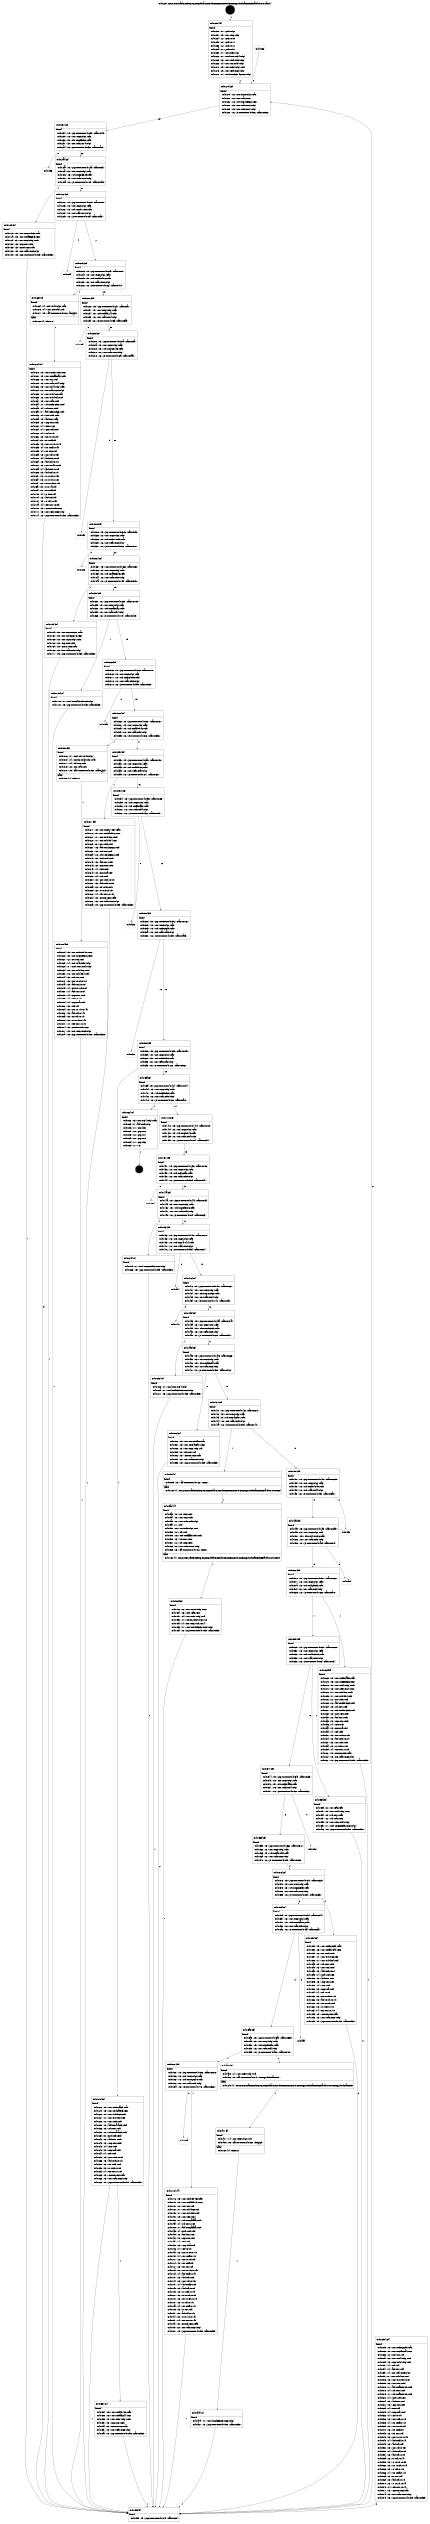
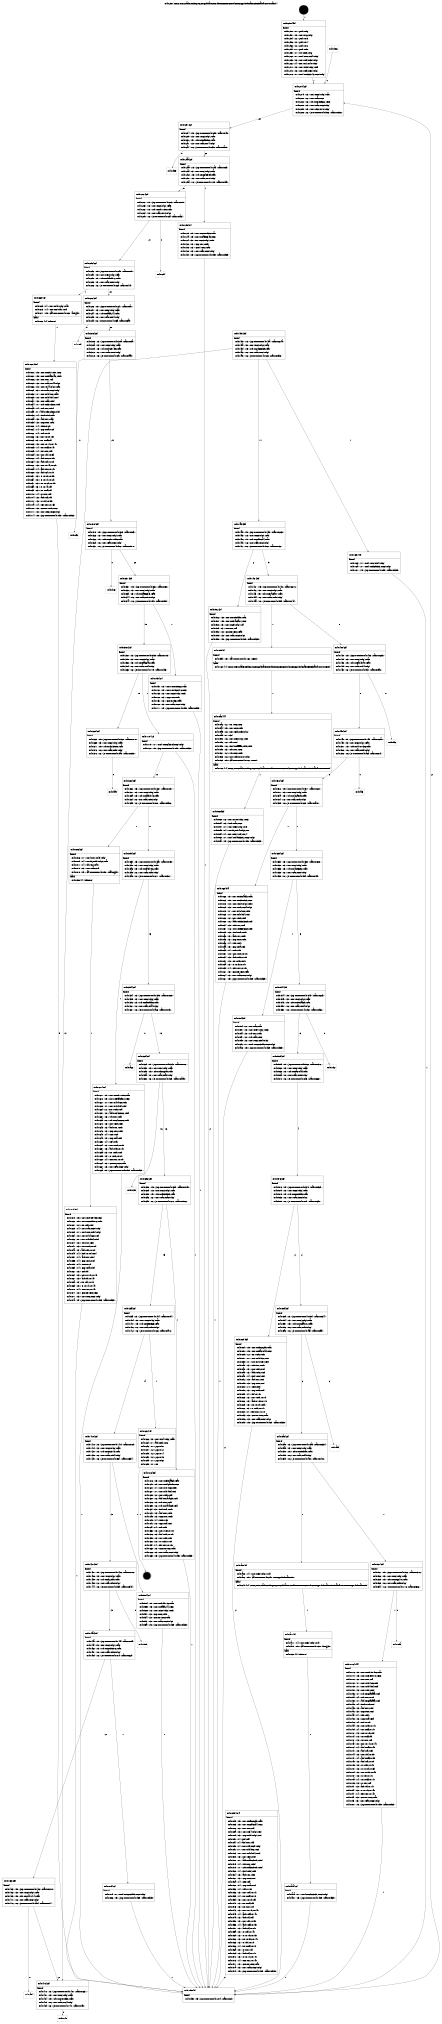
edge "0x401369 [25]" -> "0x401382 [25]": now "0x401719 [12]" -> "0x401382 [25]"
edge "0x40147c [25]" -> "0x401495 [25]": reversed
edge "0x401c16 [88]" -> "0x4015e4 [27]": now "0x401418 [25]" -> "0x4015e4 [27]"
